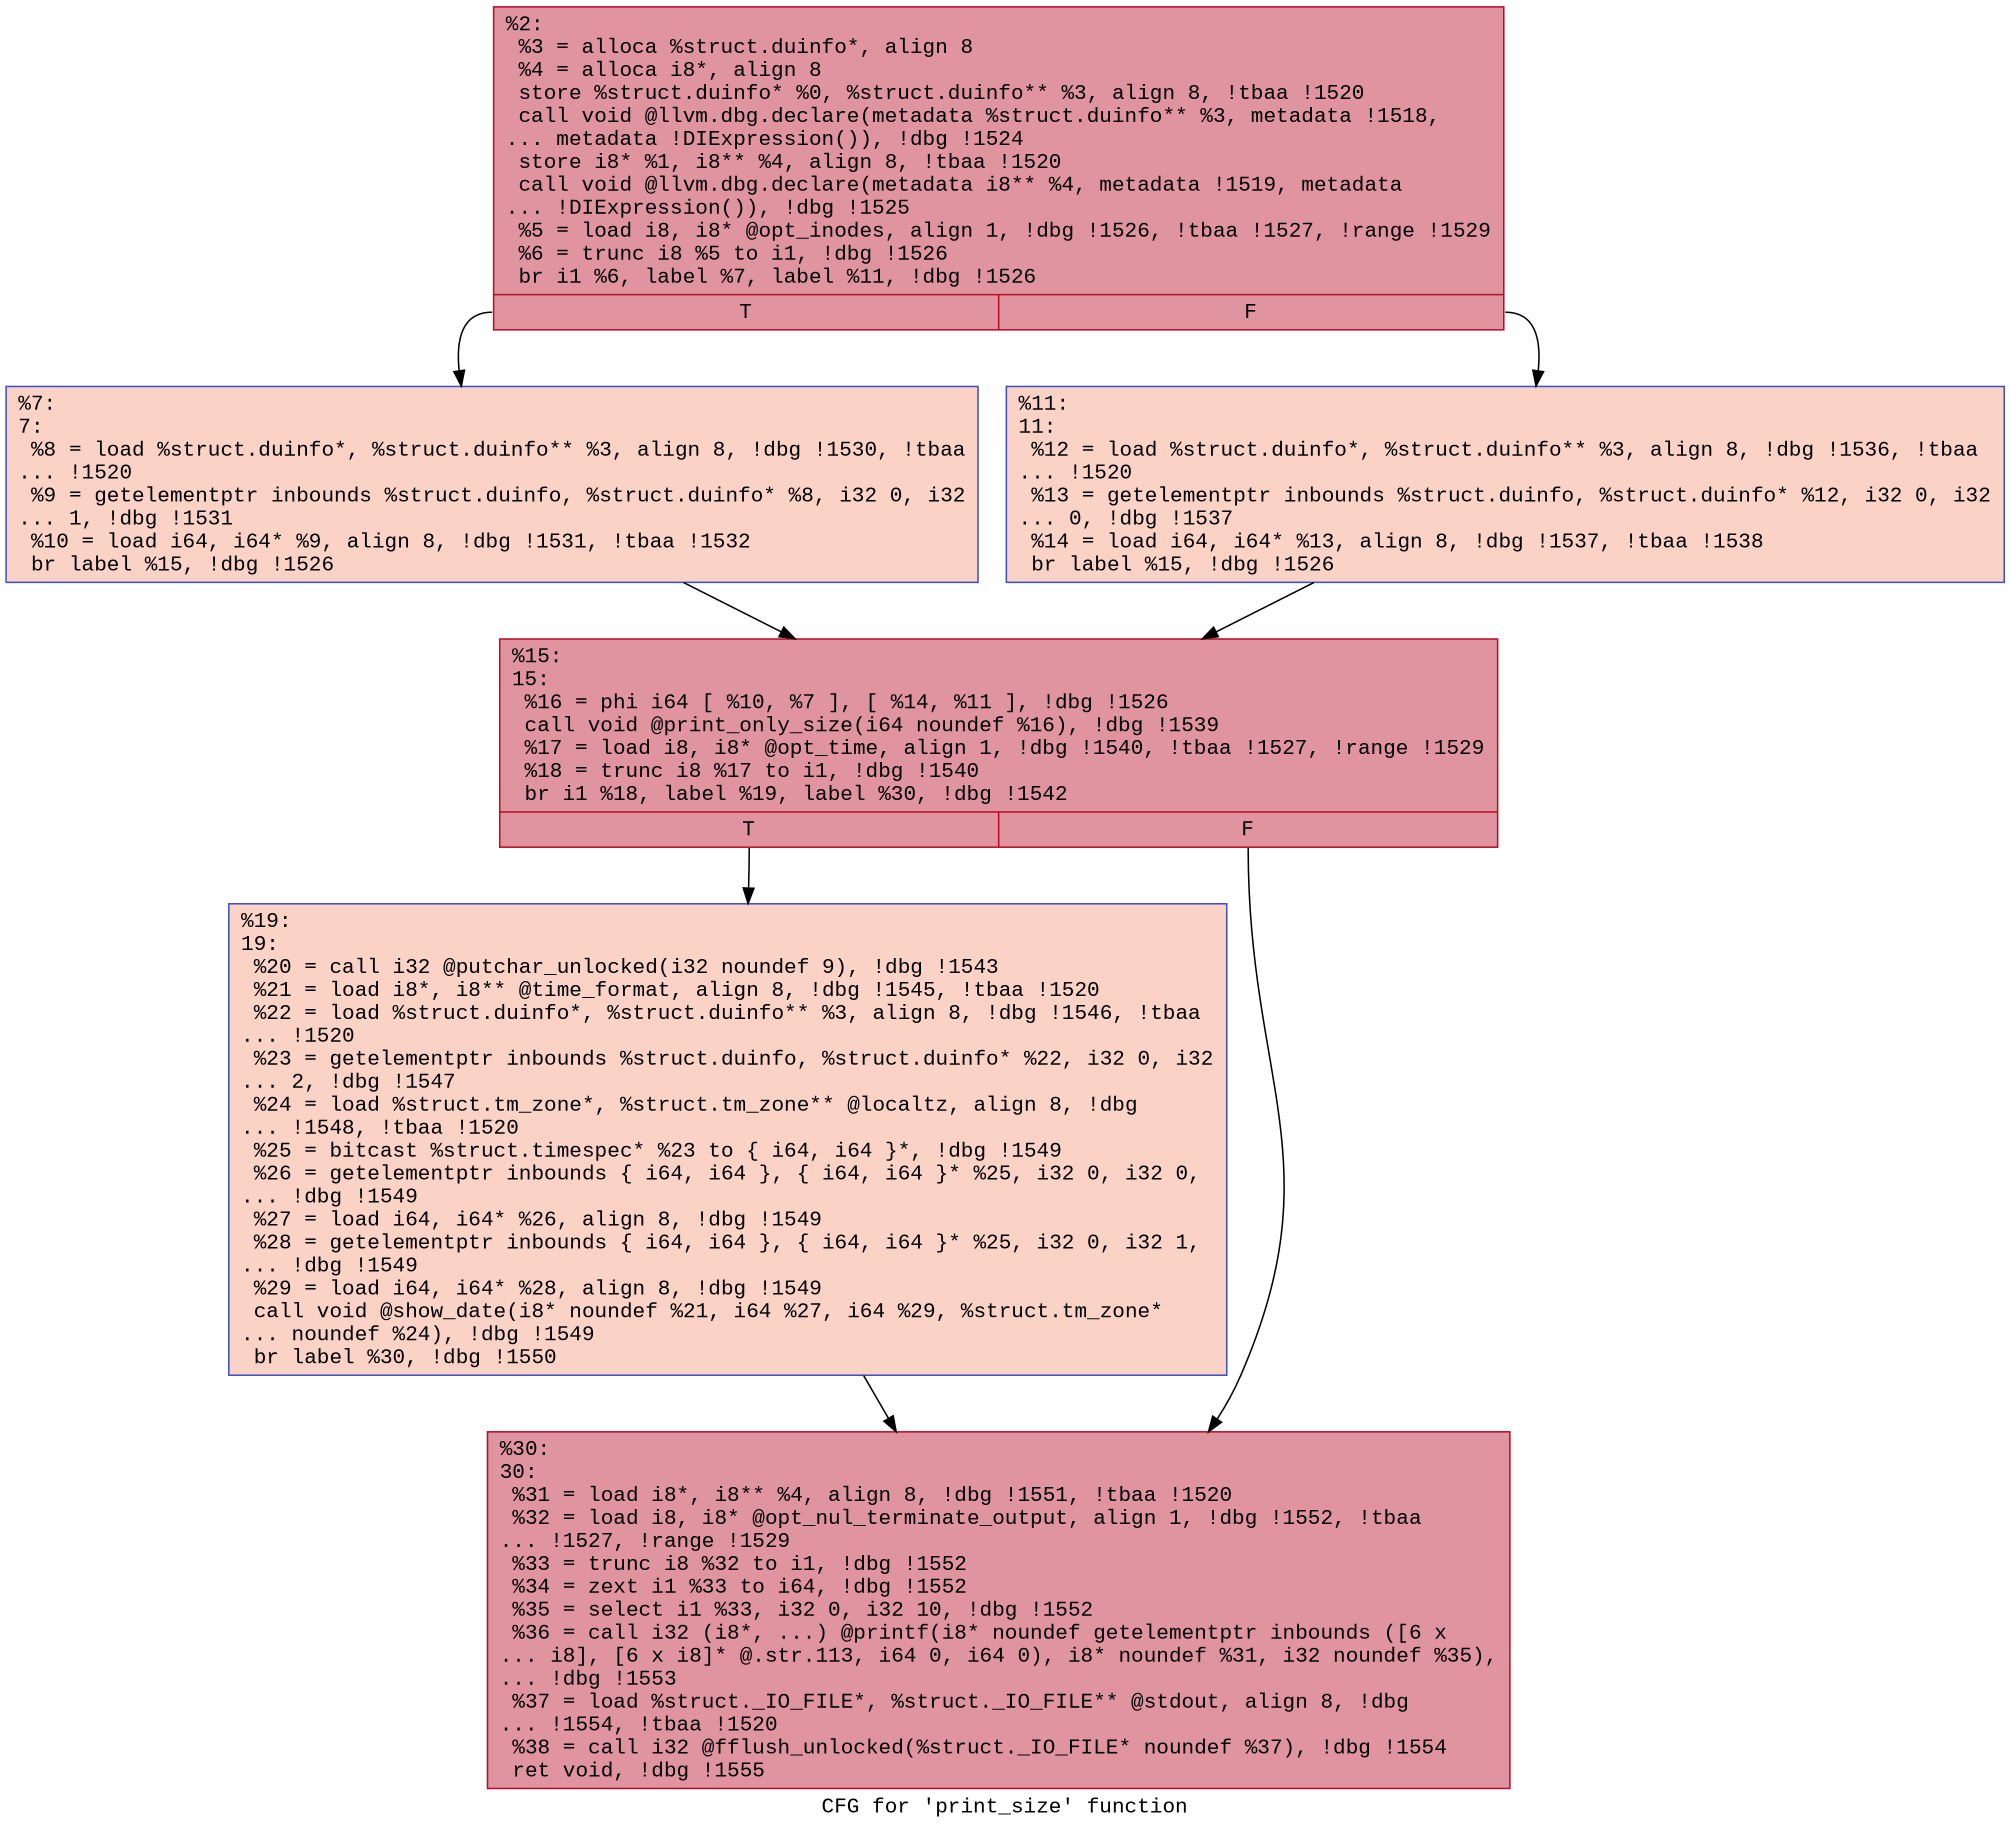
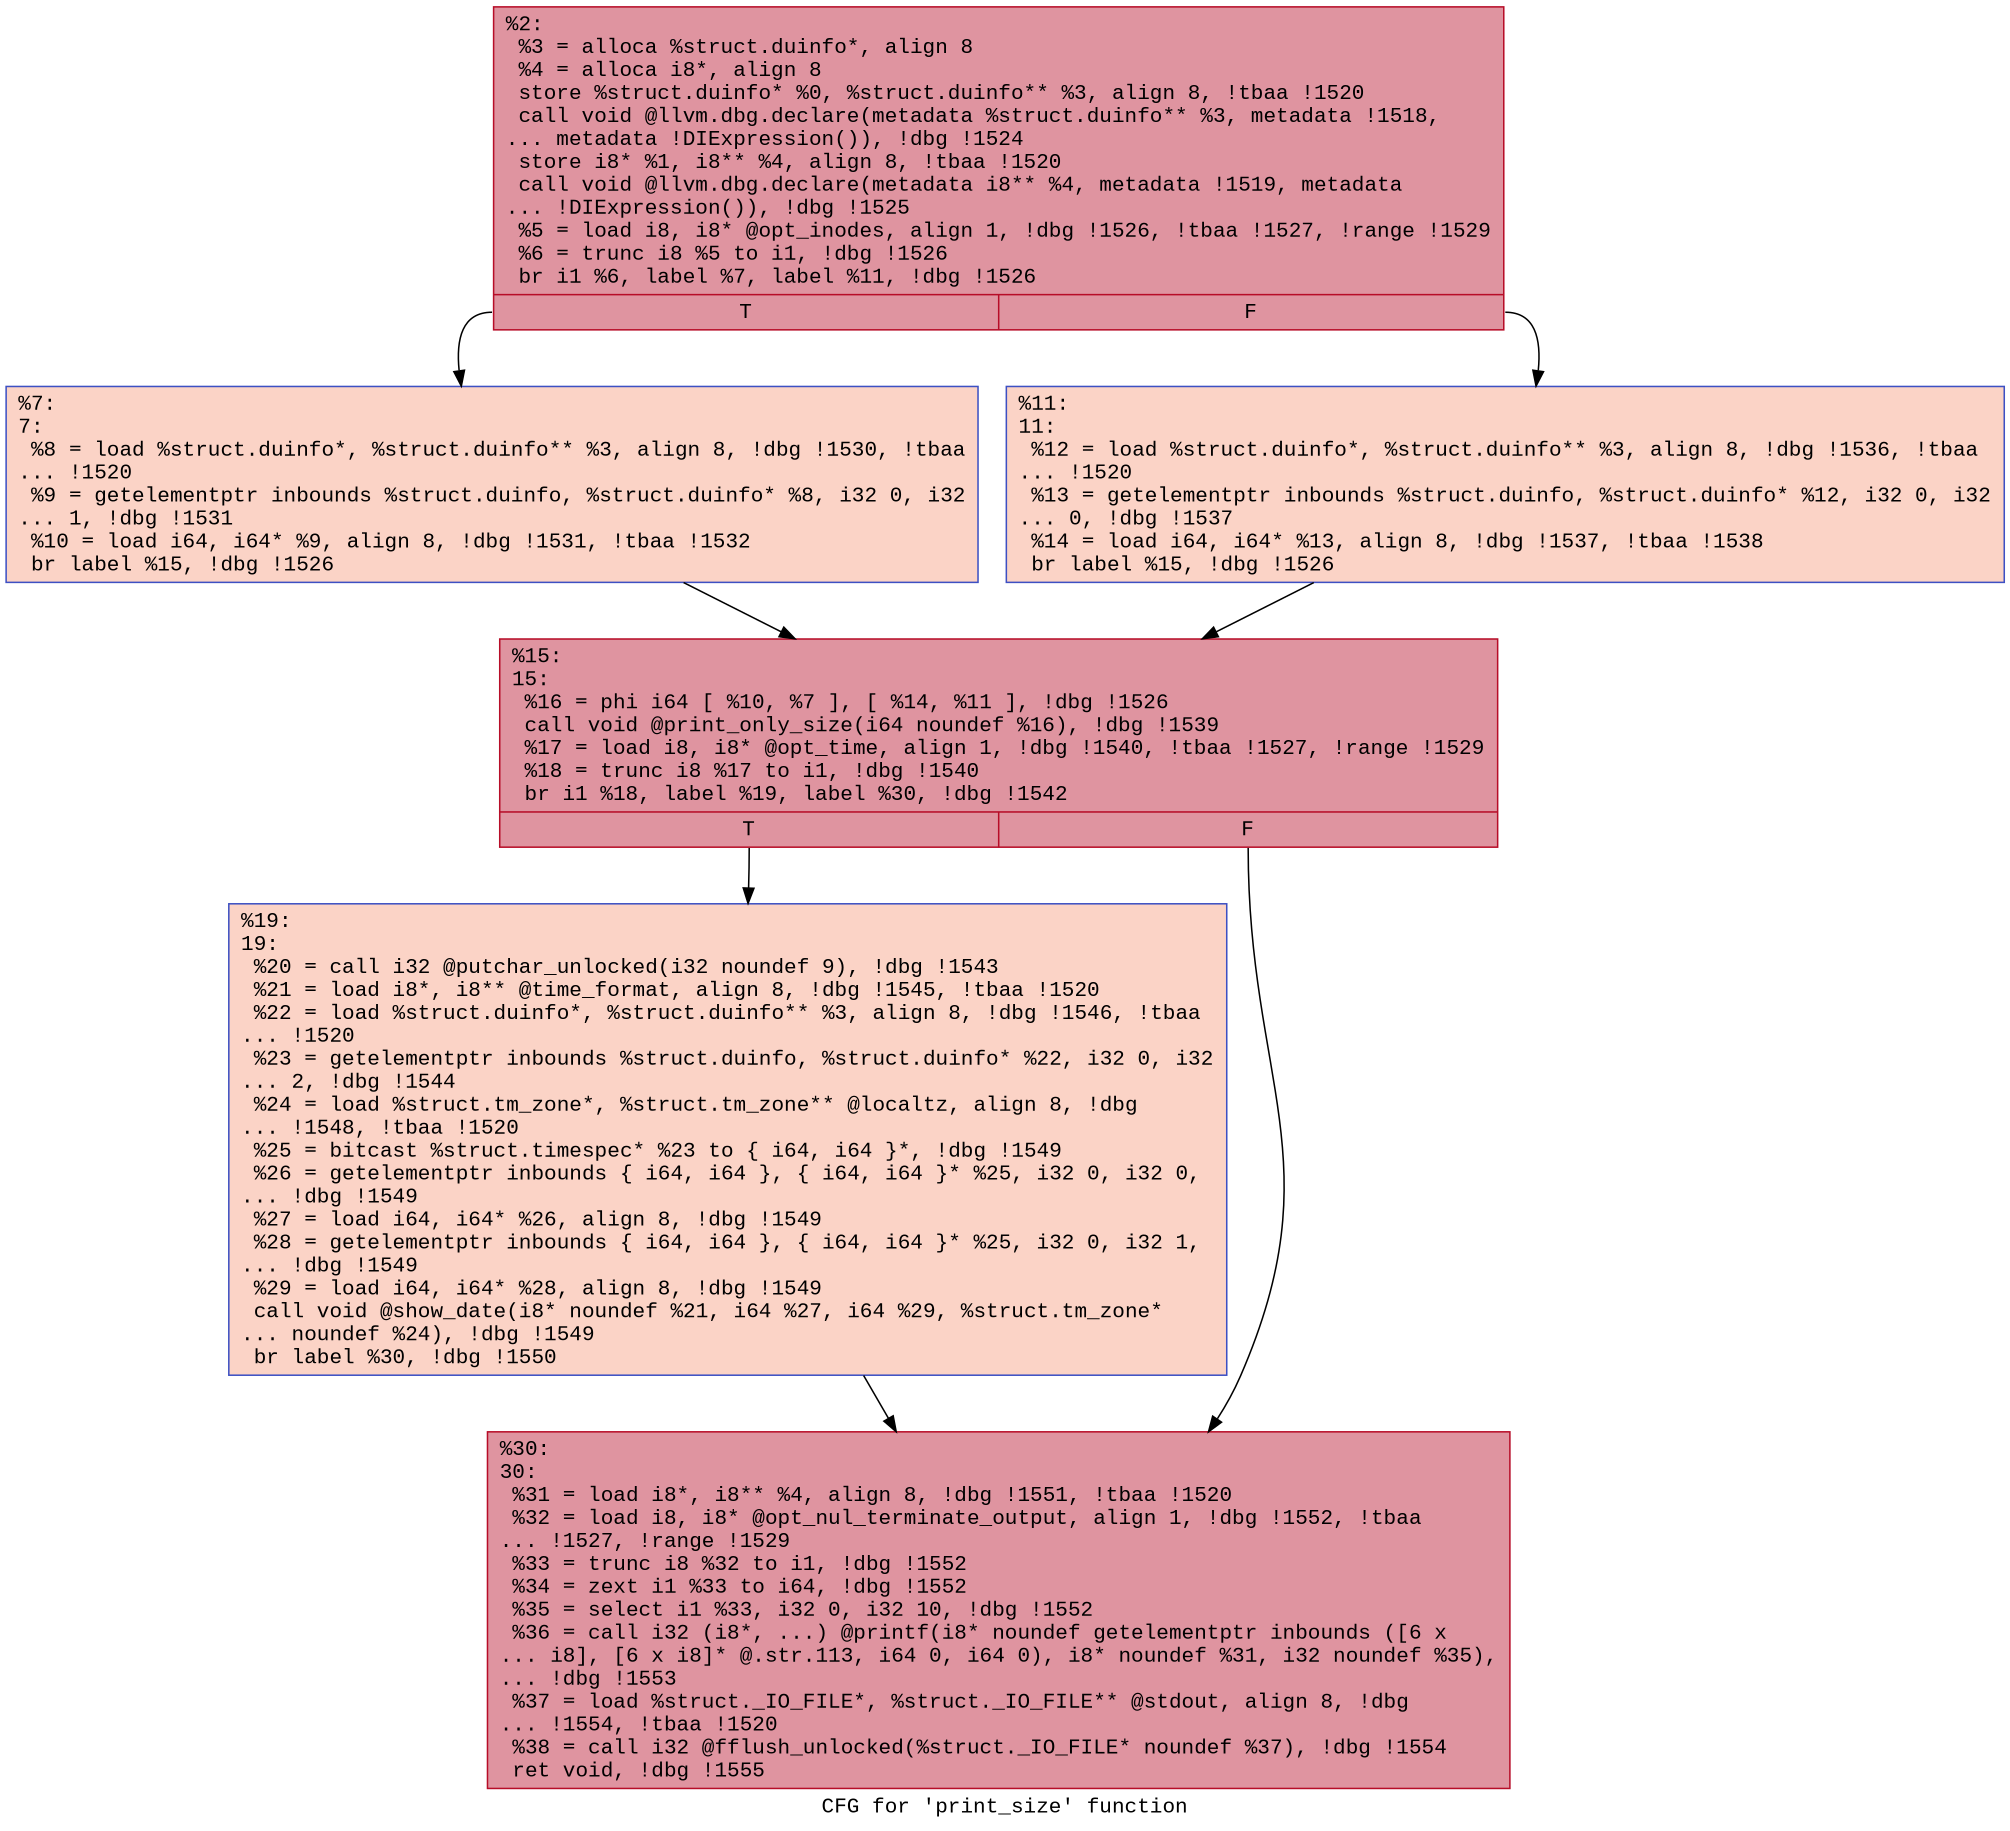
node "%19:": text "... 2, !dbg !1547" -> "... 2, !dbg !1544"
